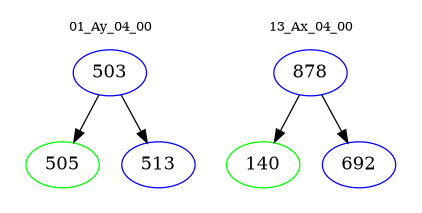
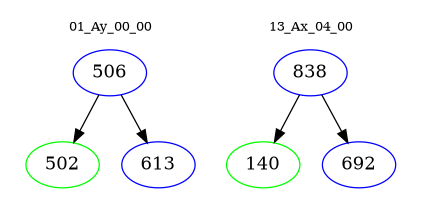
cluster "01_Ay_04_00": label "01_Ay_04_00" -> "01_Ay_00_00"
node "503": label "503" -> "506"
node "878": label "878" -> "838"
node "505": label "505" -> "502"
node "513": label "513" -> "613"
